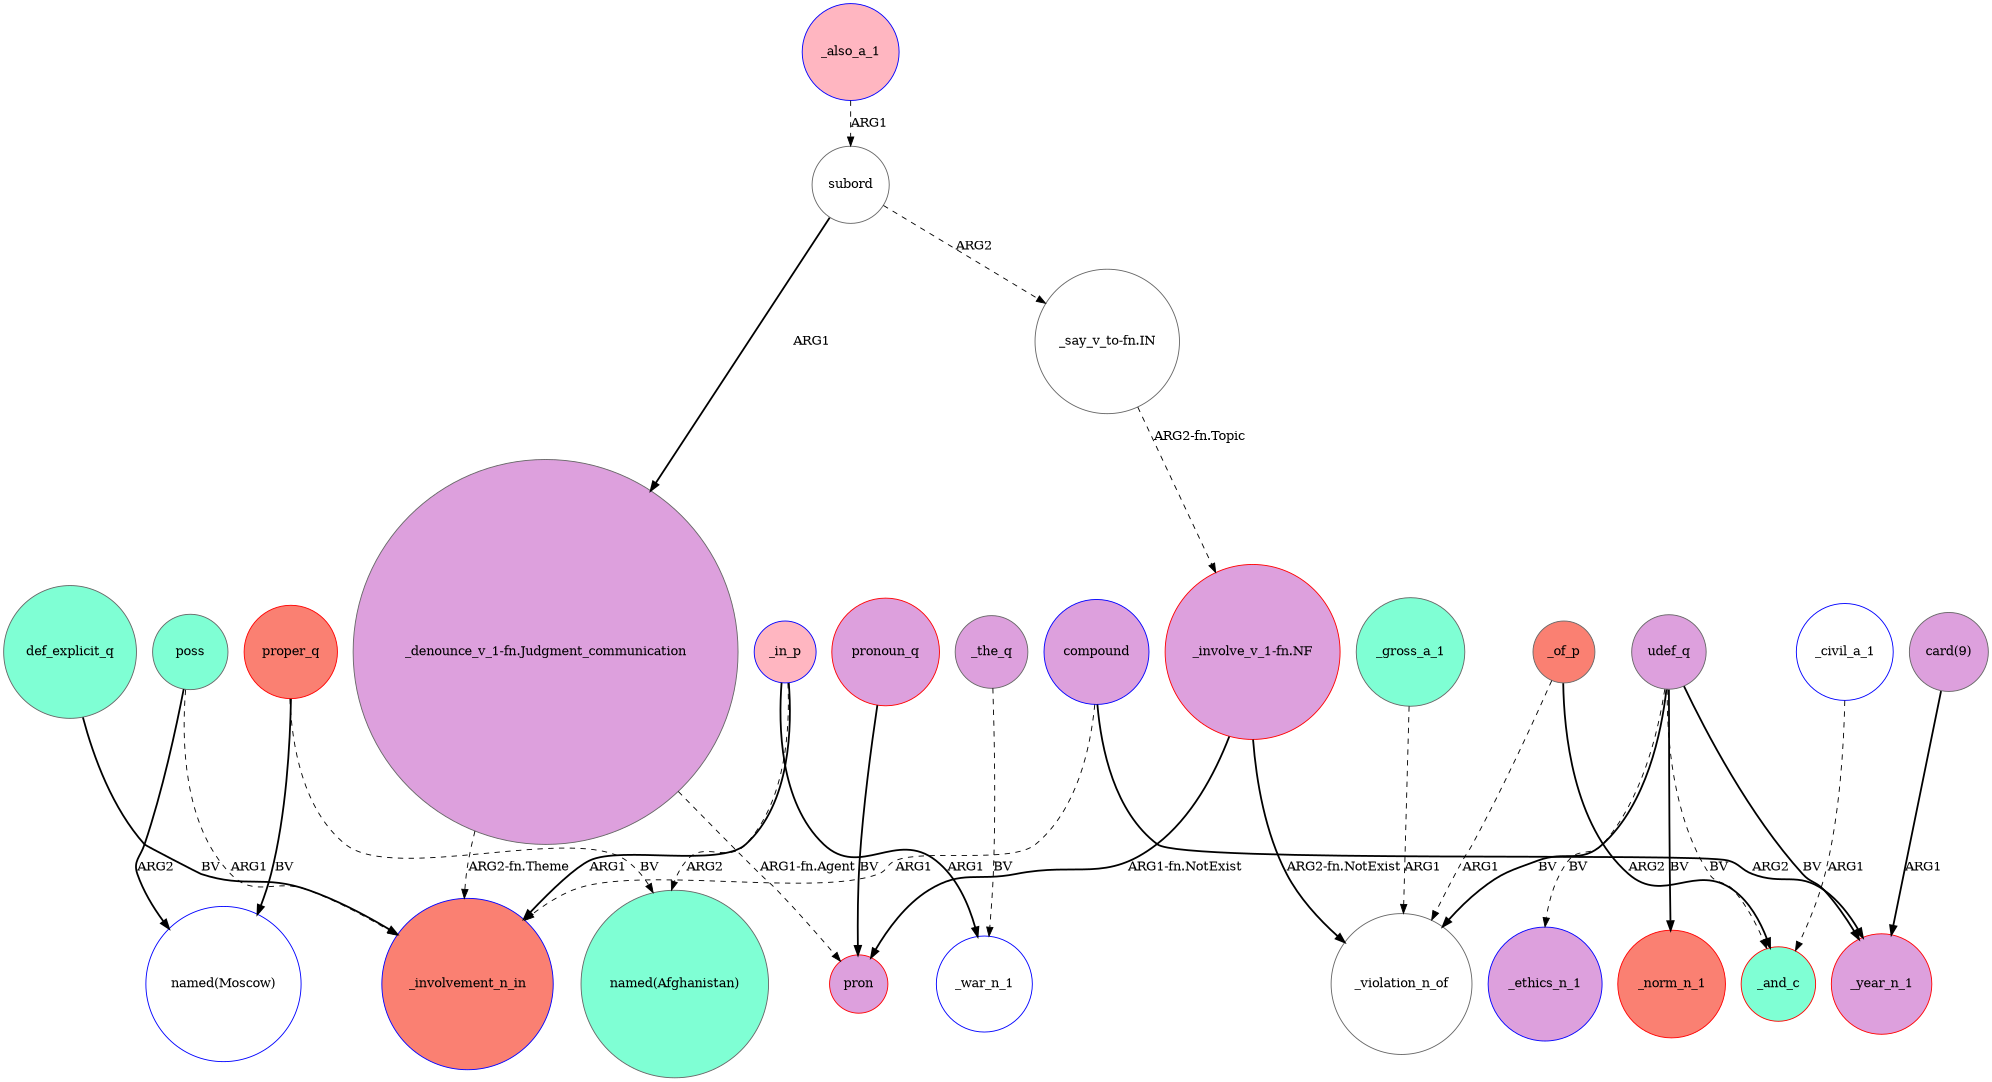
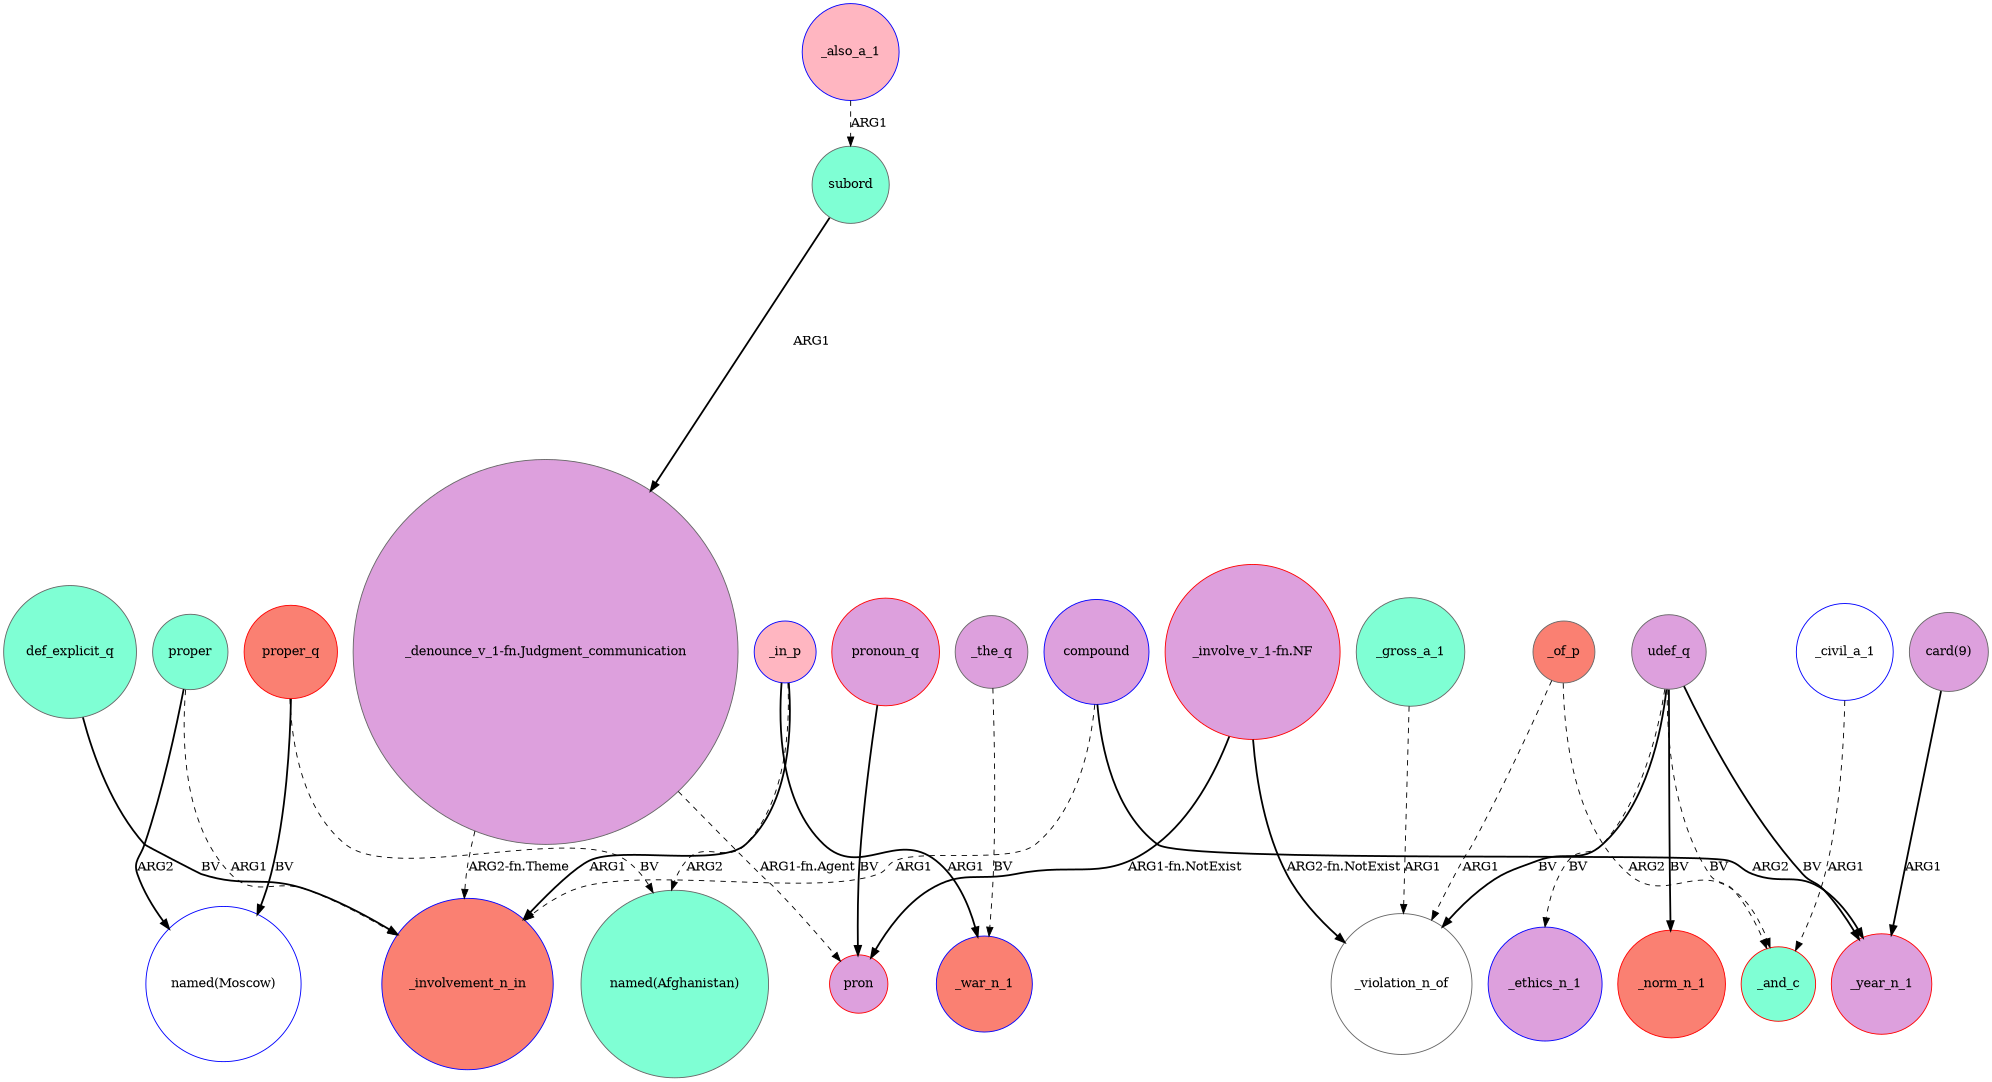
node "subord": fillcolor white -> aquamarine
node "_say_v_to-fn.IN": removed
node "poss": label "poss" -> "proper"
edge "_of_p" -> "_and_c": style bold -> dashed
node "_war_n_1": fillcolor white -> salmon
